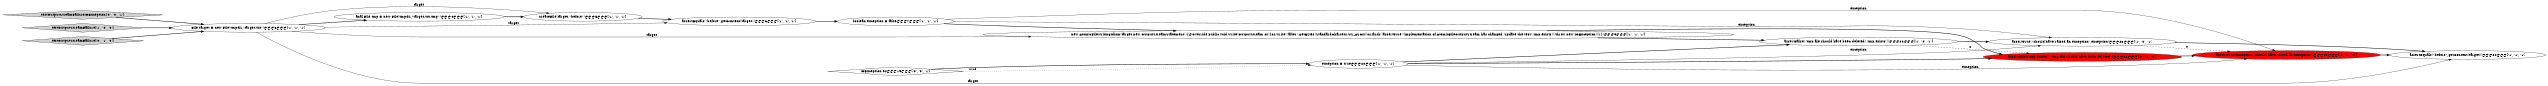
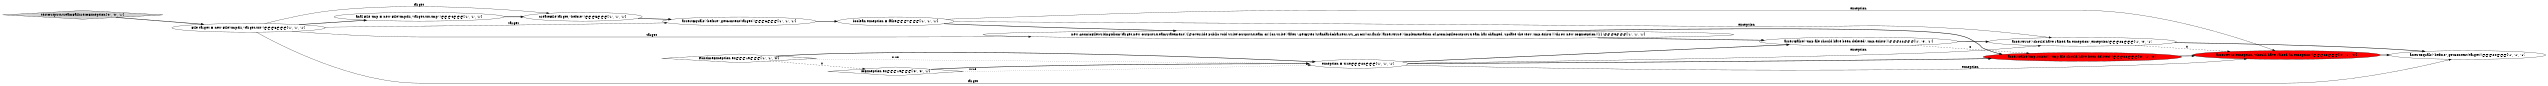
node "testOutputStreamFailure['1', '0', '0']": removed
node "testOutputStreamFailure['0', '1', '0']": removed
node "RuntimeException ex@@@19@@@['1', '1', '0']": added
